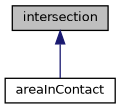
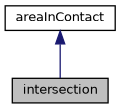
edge "areaInContact" -> "intersection": reversed
